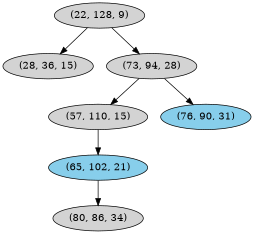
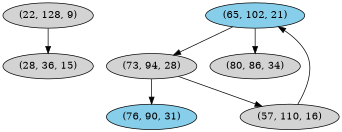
edge "(22, 128, 9)" -> "(73, 94, 28)": now "(65, 102, 21)" -> "(73, 94, 28)"
node "(57, 110, 15)": label "(57, 110, 15)" -> "(57, 110, 16)"
